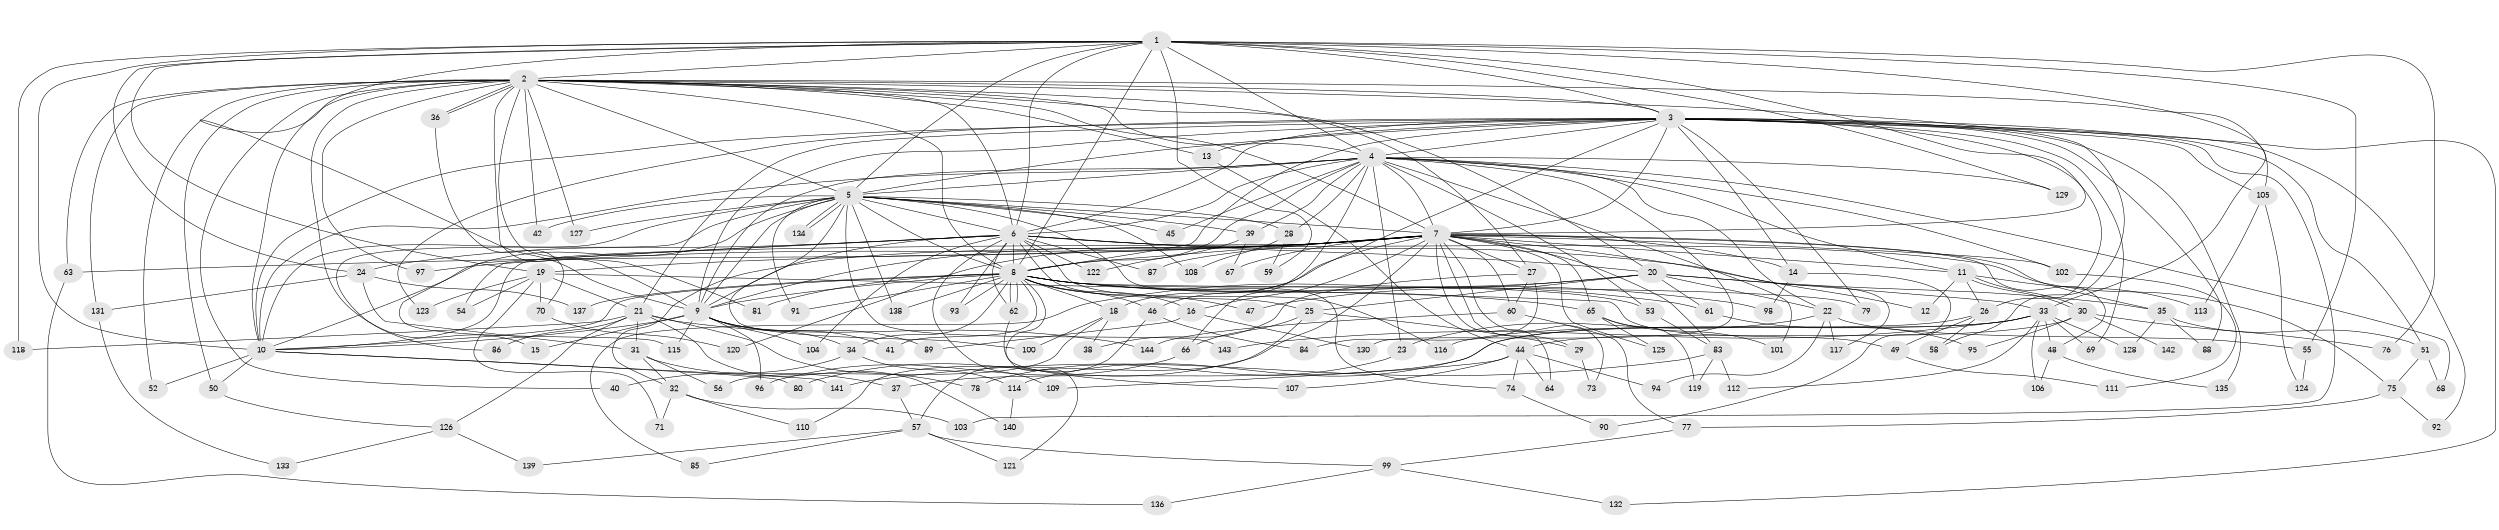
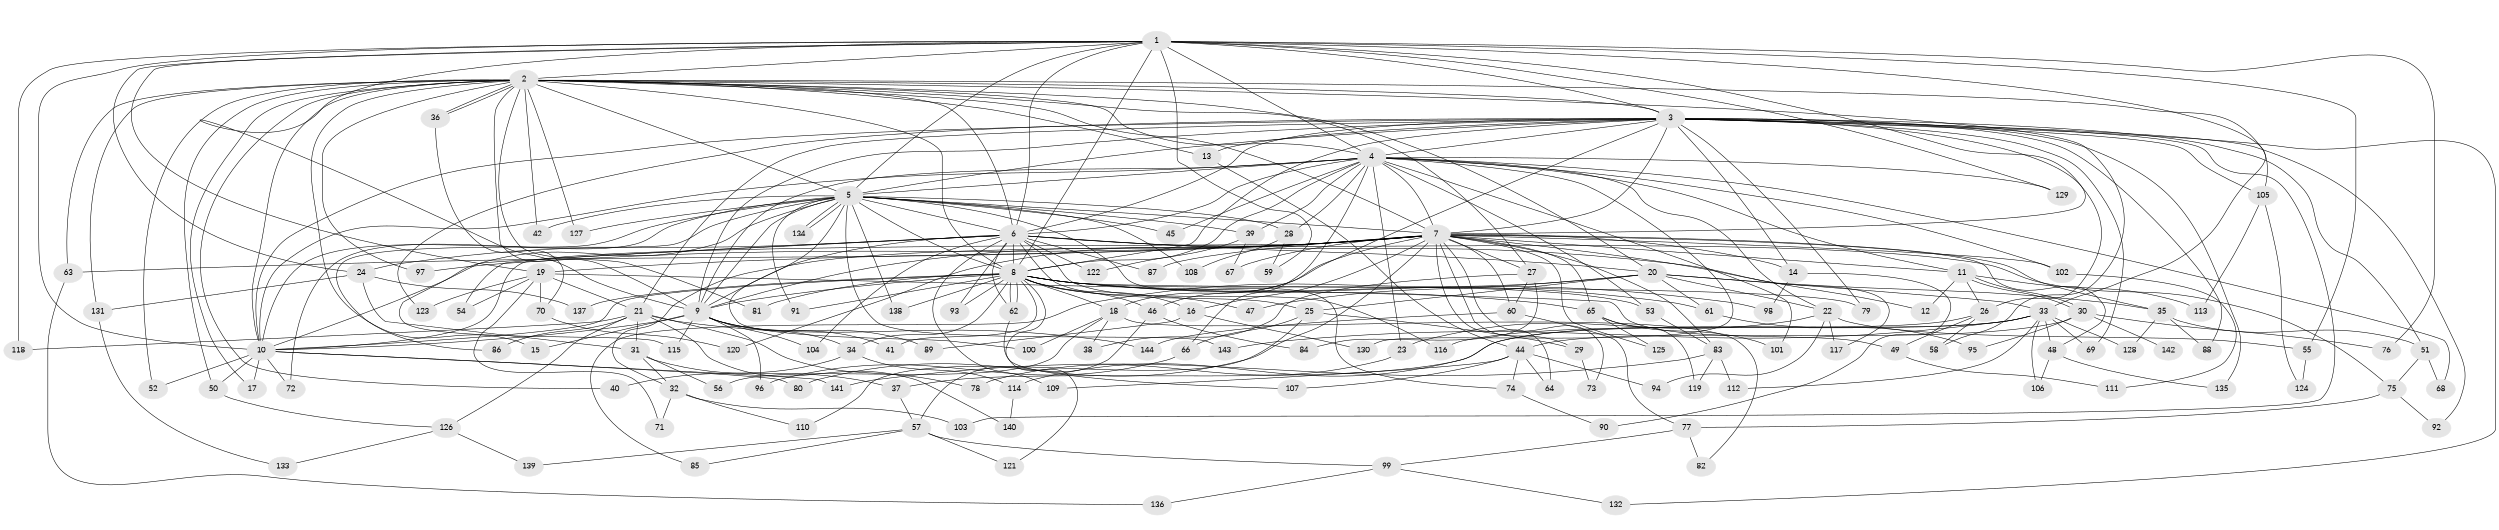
edge "7" -- "8": removed
node "17": added
node "72": added
node "82": added
